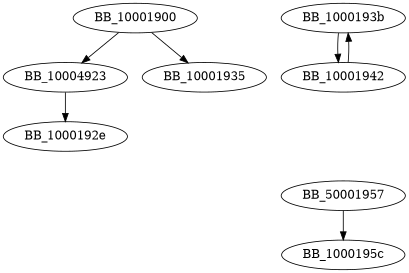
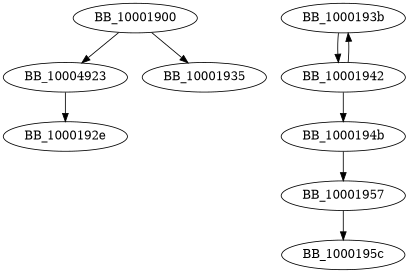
node "BB_1000194b": added
node "BB_50001957": label "BB_50001957" -> "BB_10001957"
